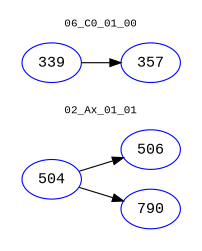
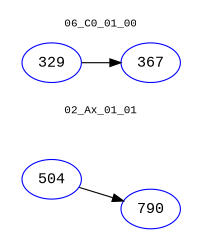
node "339": label "339" -> "329"
node "357": label "357" -> "367"
node "506": removed
